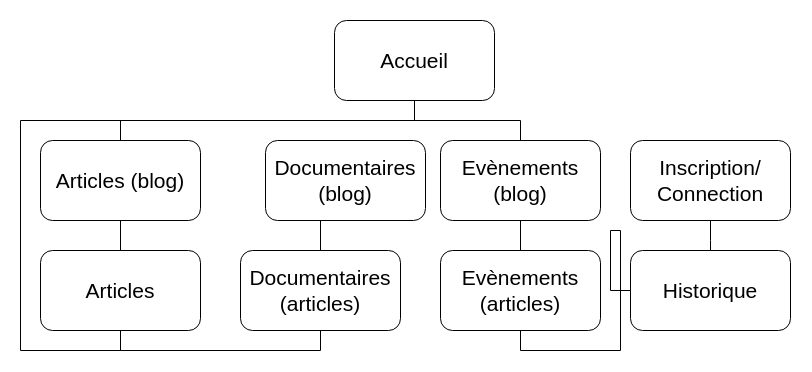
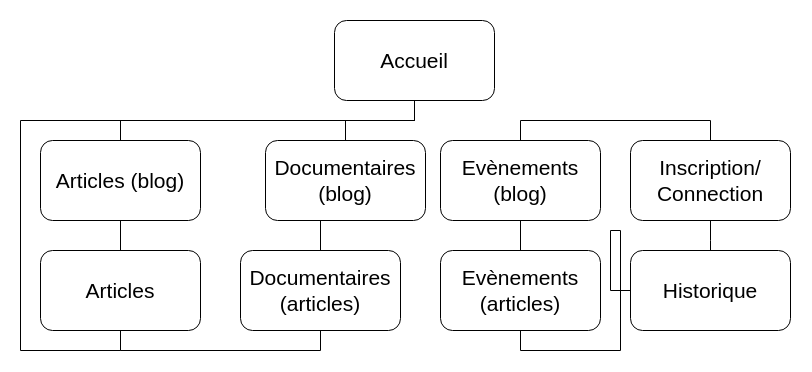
edge "Accueil" -- "Evènements (blog)": removed
edge "Evènements (blog)" -- "Inscription/ Connection": added
edge "Accueil" -- "Documentaires (blog)": added
